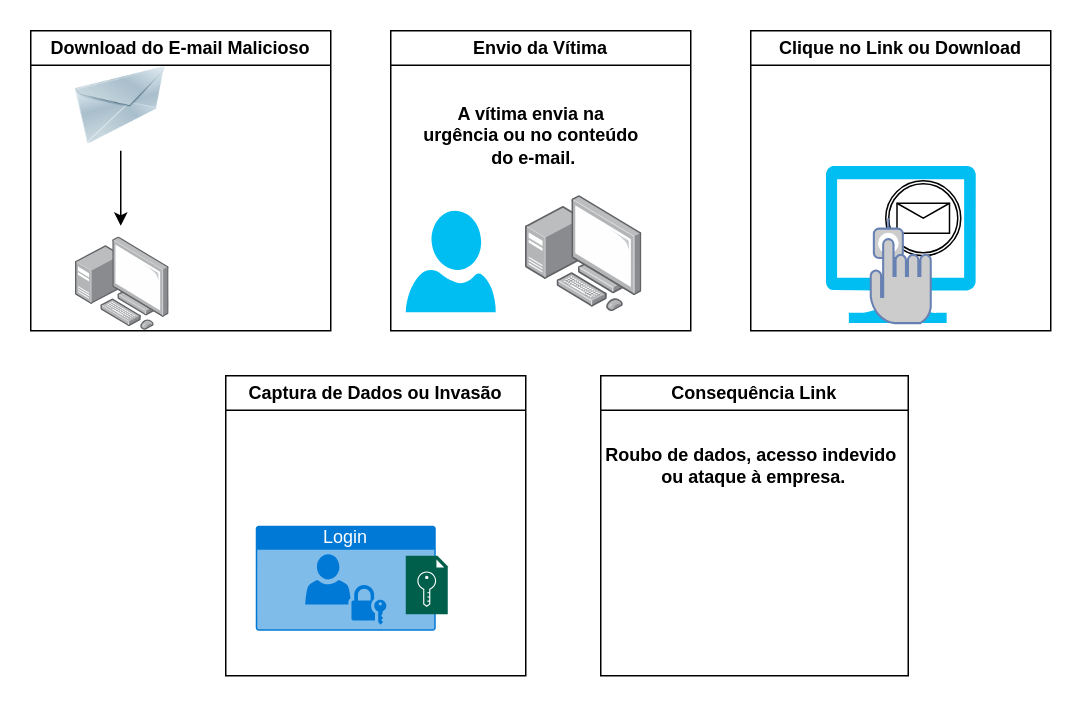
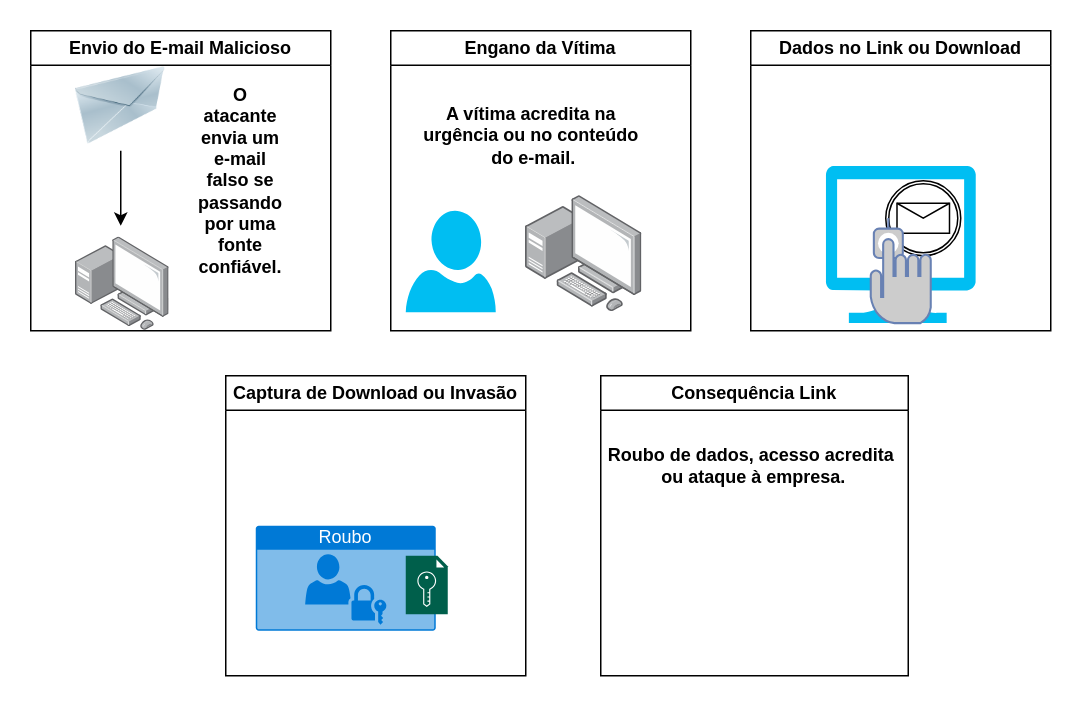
node "Download do E-mail Malicioso": label "Download do E-mail Malicioso" -> "Envio do E-mail Malicioso"
node "Envio da Vítima": label "Envio da Vítima" -> "Engano da Vítima"
node "Clique no Link ou Download": label "Clique no Link ou Download" -> "Dados no Link ou Download"
node "A vítima envia na urgência ou no conteúdo do e-mail.": label "A vítima envia na urgência ou no conteúdo do e-mail." -> "A vítima acredita na urgência ou no conteúdo do e-mail."
node "O atacante envia um e-mail falso se passando por uma fonte confiável.": added
node "Captura de Dados ou Invasão": label "Captura de Dados ou Invasão" -> "Captura de Download ou Invasão"
node "Roubo de dados, acesso indevido ou ataque à empresa.": label "Roubo de dados, acesso indevido ou ataque à empresa." -> "Roubo de dados, acesso acredita ou ataque à empresa."
node "Login": label "Login" -> "Roubo"
